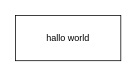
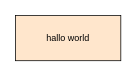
node "hallo world": fillcolor #ffffff -> #ffe6cc
